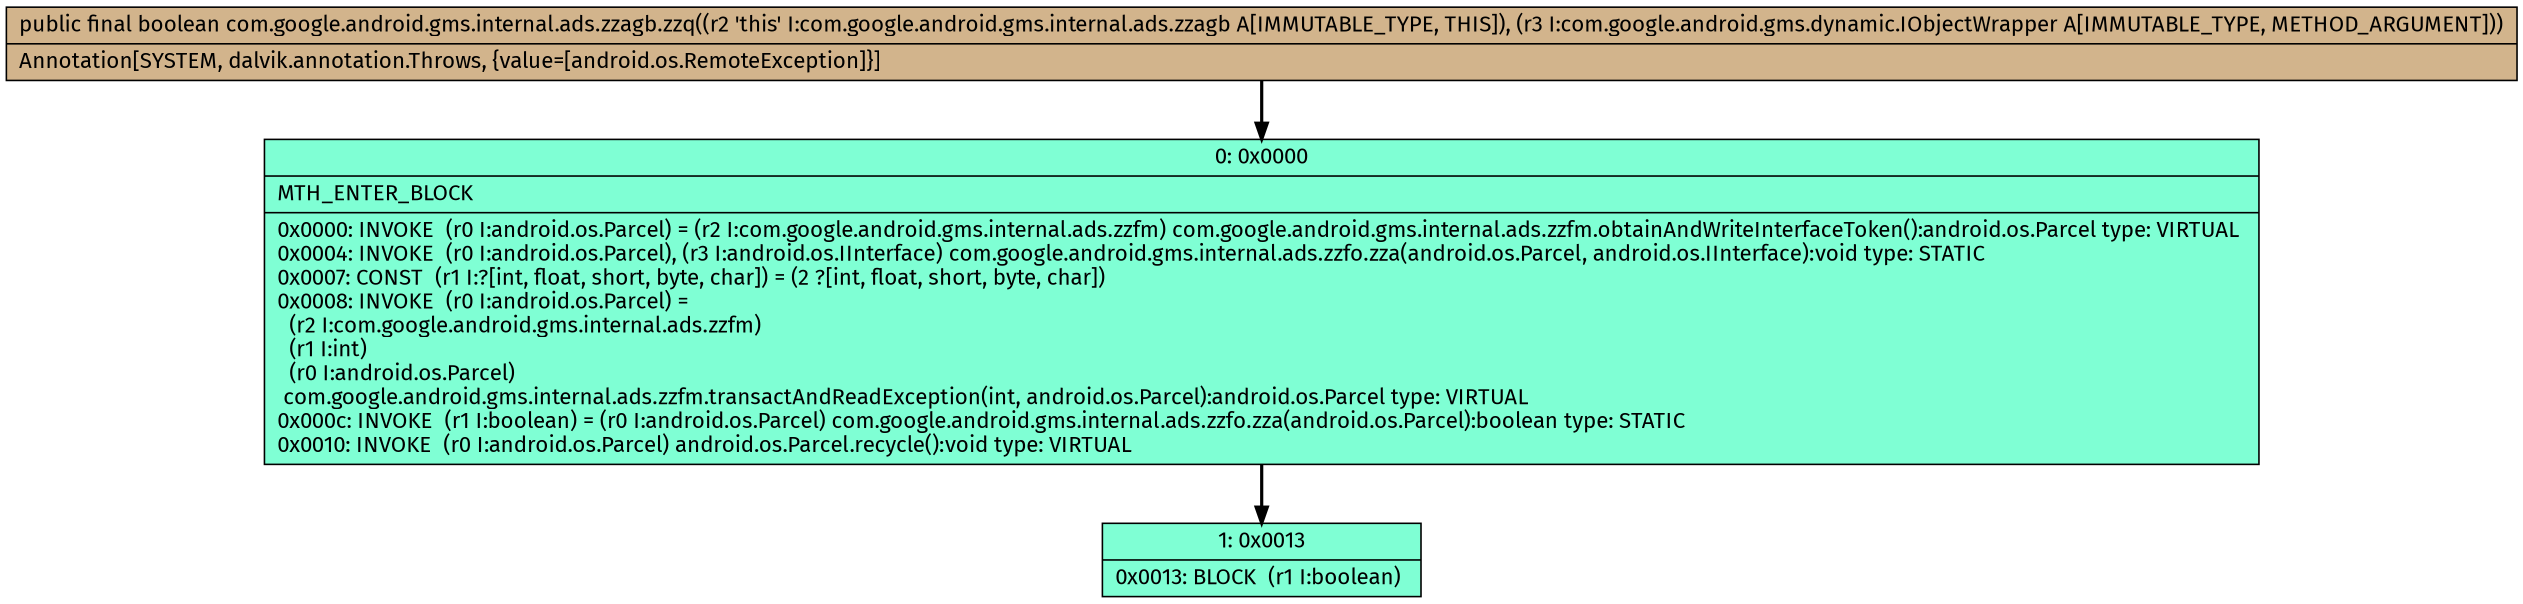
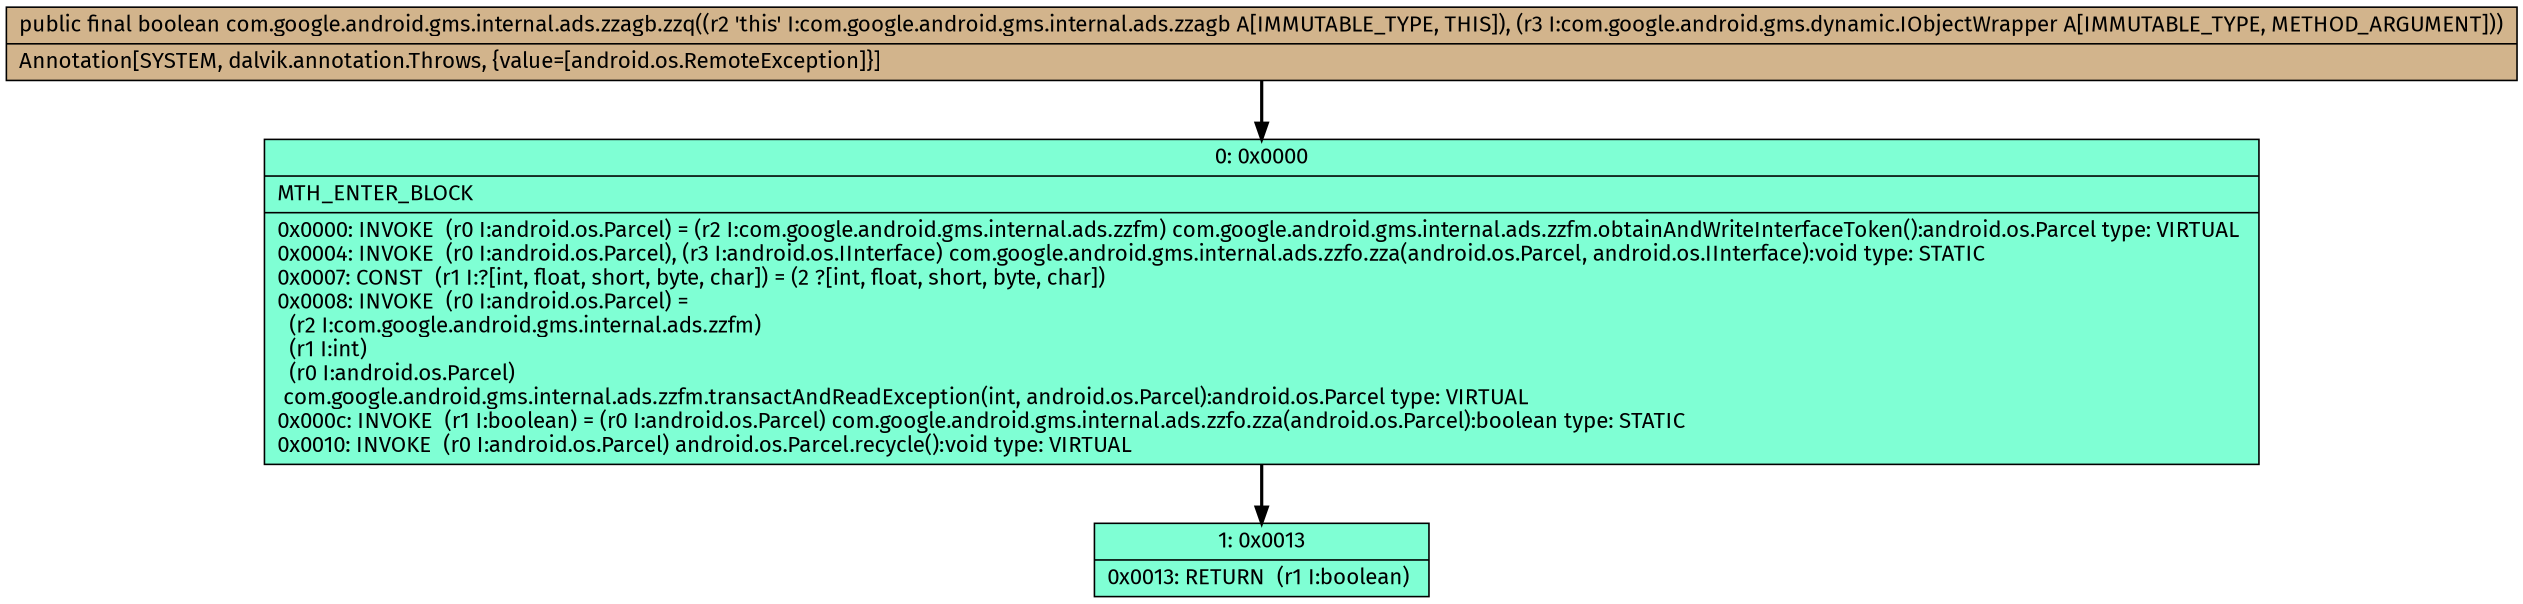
node "1: 0x0013": text "0x0013: BLOCK  (r1 I:boolean)" -> "0x0013: RETURN  (r1 I:boolean)"
